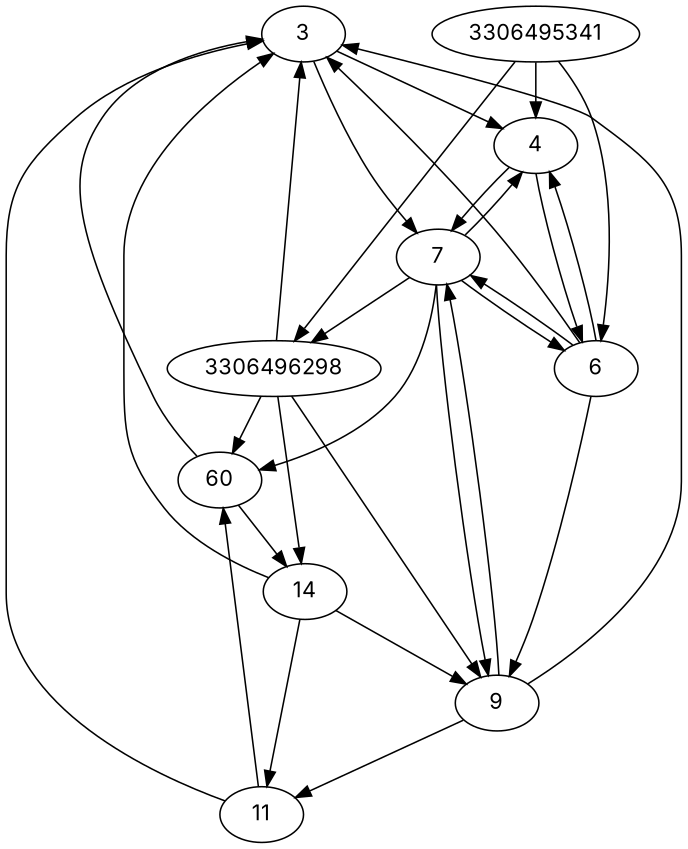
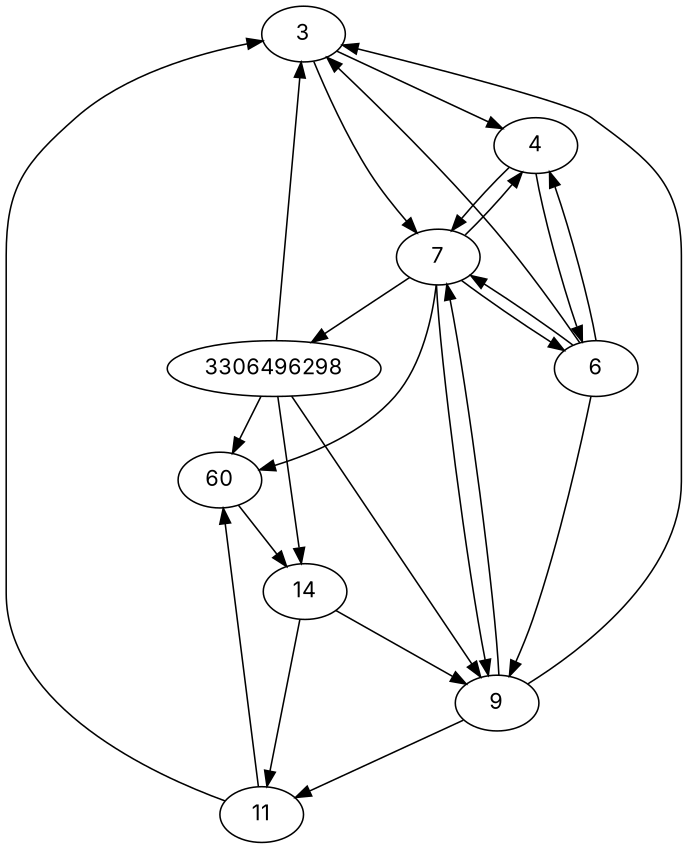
node "3306495341": removed
edge "60" -> "3": removed
edge "14" -> "3": removed
